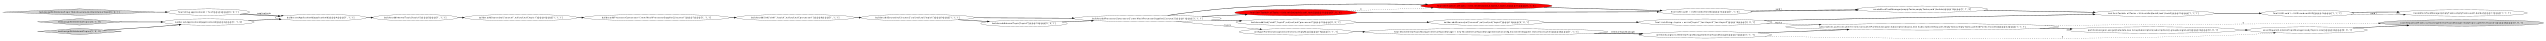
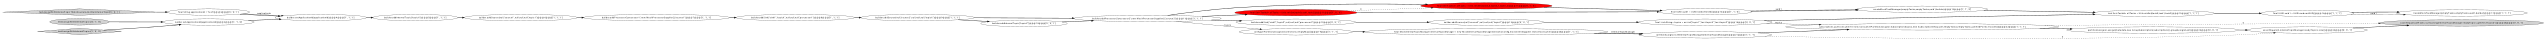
node "testAssignWithInternalTopics['0', '1', '0']": shape diamond -> ellipse
